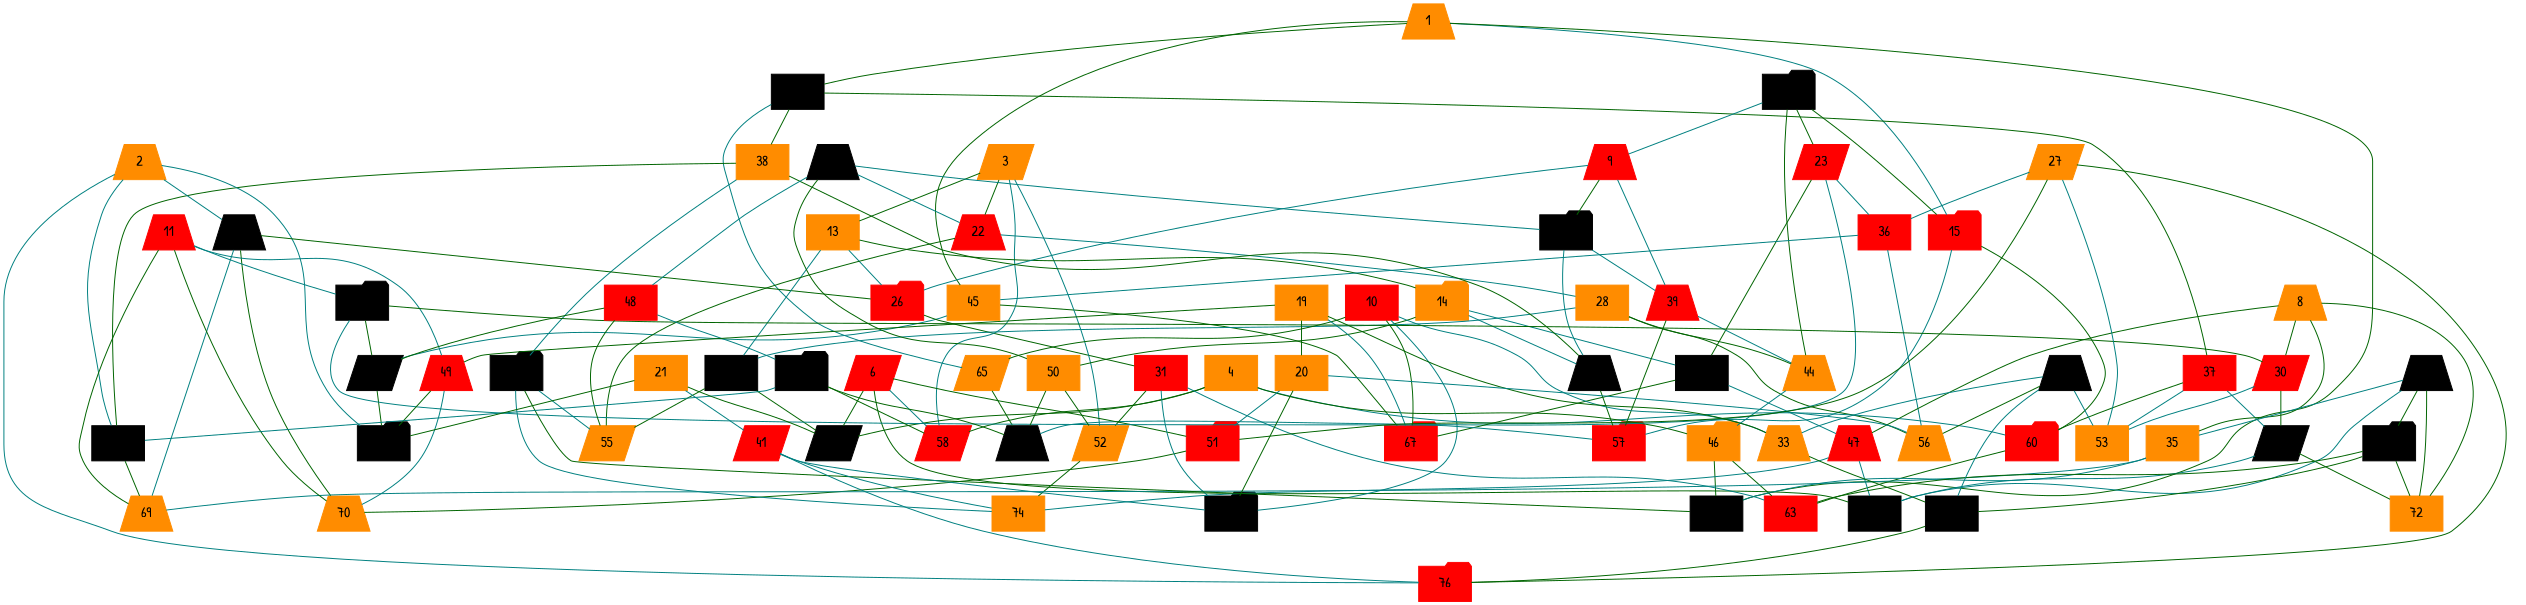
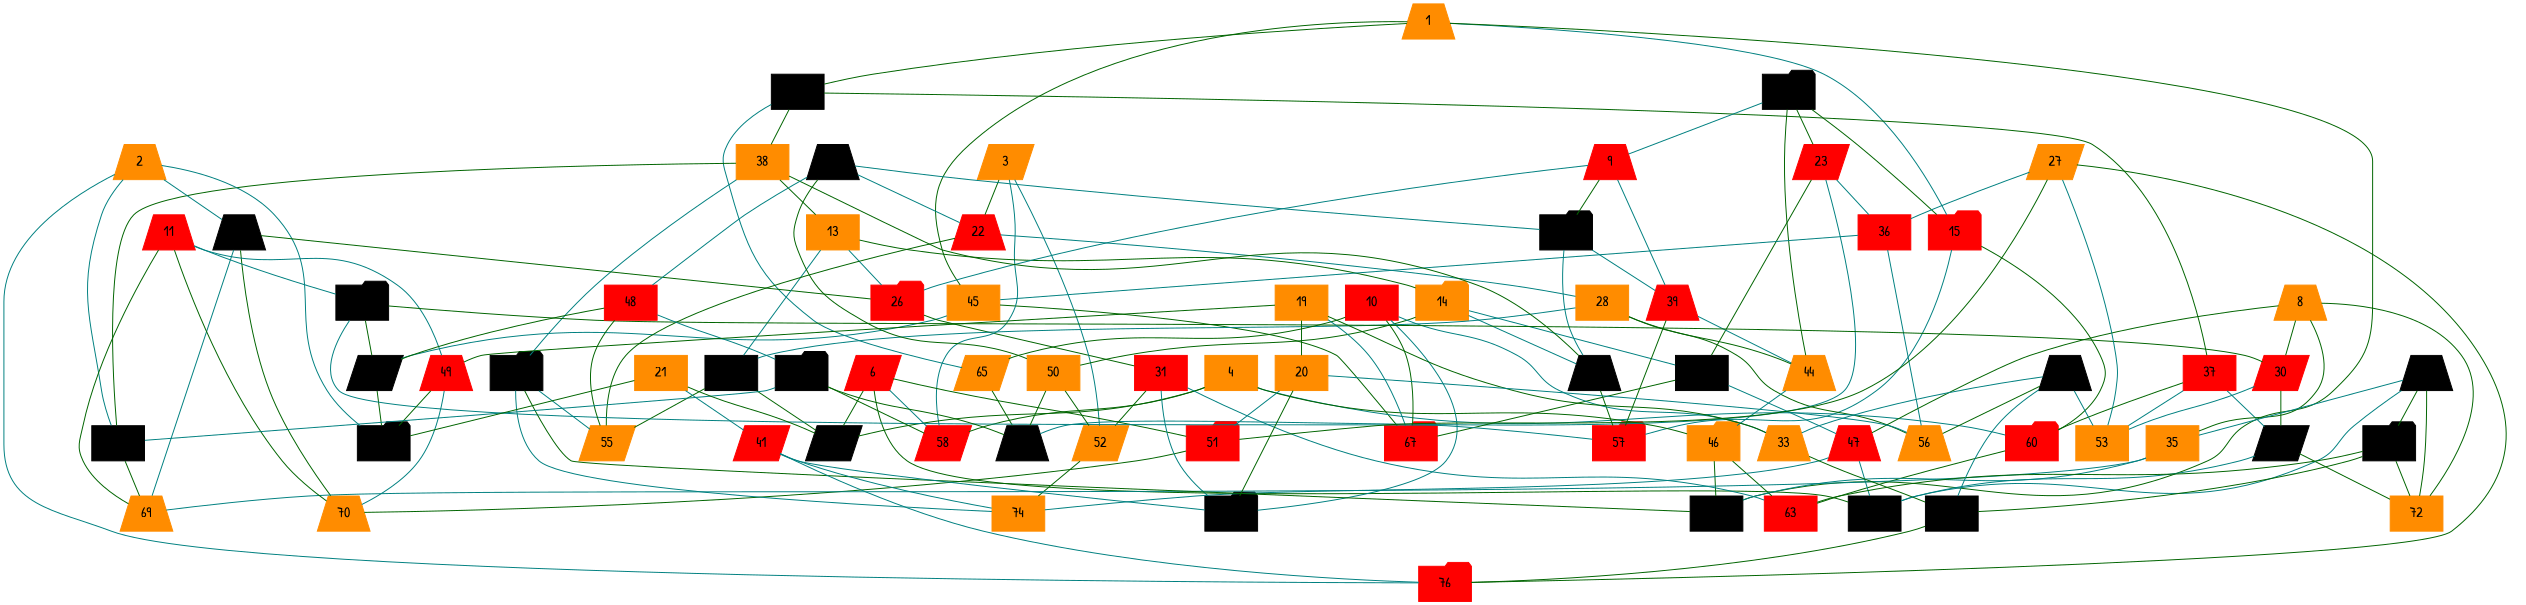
edge "3" -- "13": now "38" -- "13"
